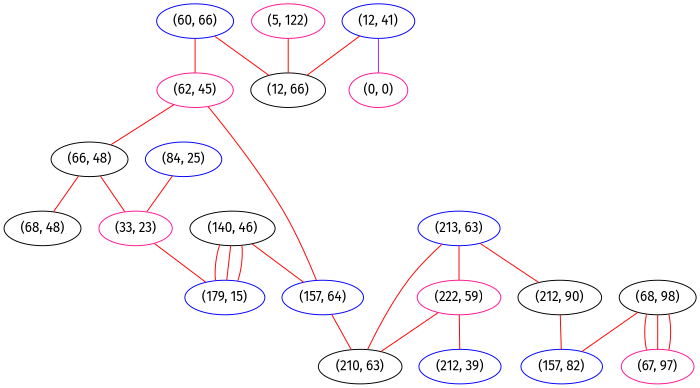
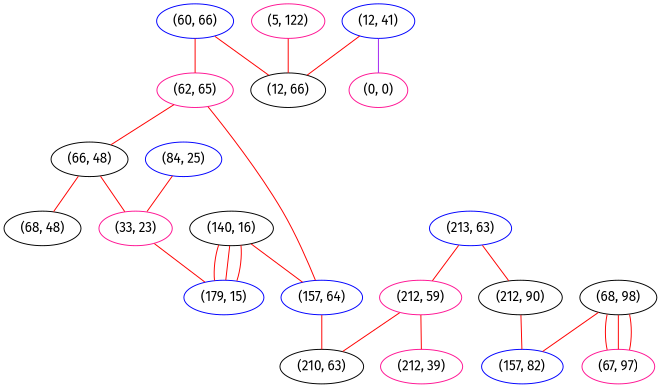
node "(62, 45)": label "(62, 45)" -> "(62, 65)"
node "(140, 46)": label "(140, 46)" -> "(140, 16)"
edge "(213, 63)" -- "(210, 63)": removed
node "(222, 59)": label "(222, 59)" -> "(212, 59)"
node "(212, 39)": color blue -> deeppink
